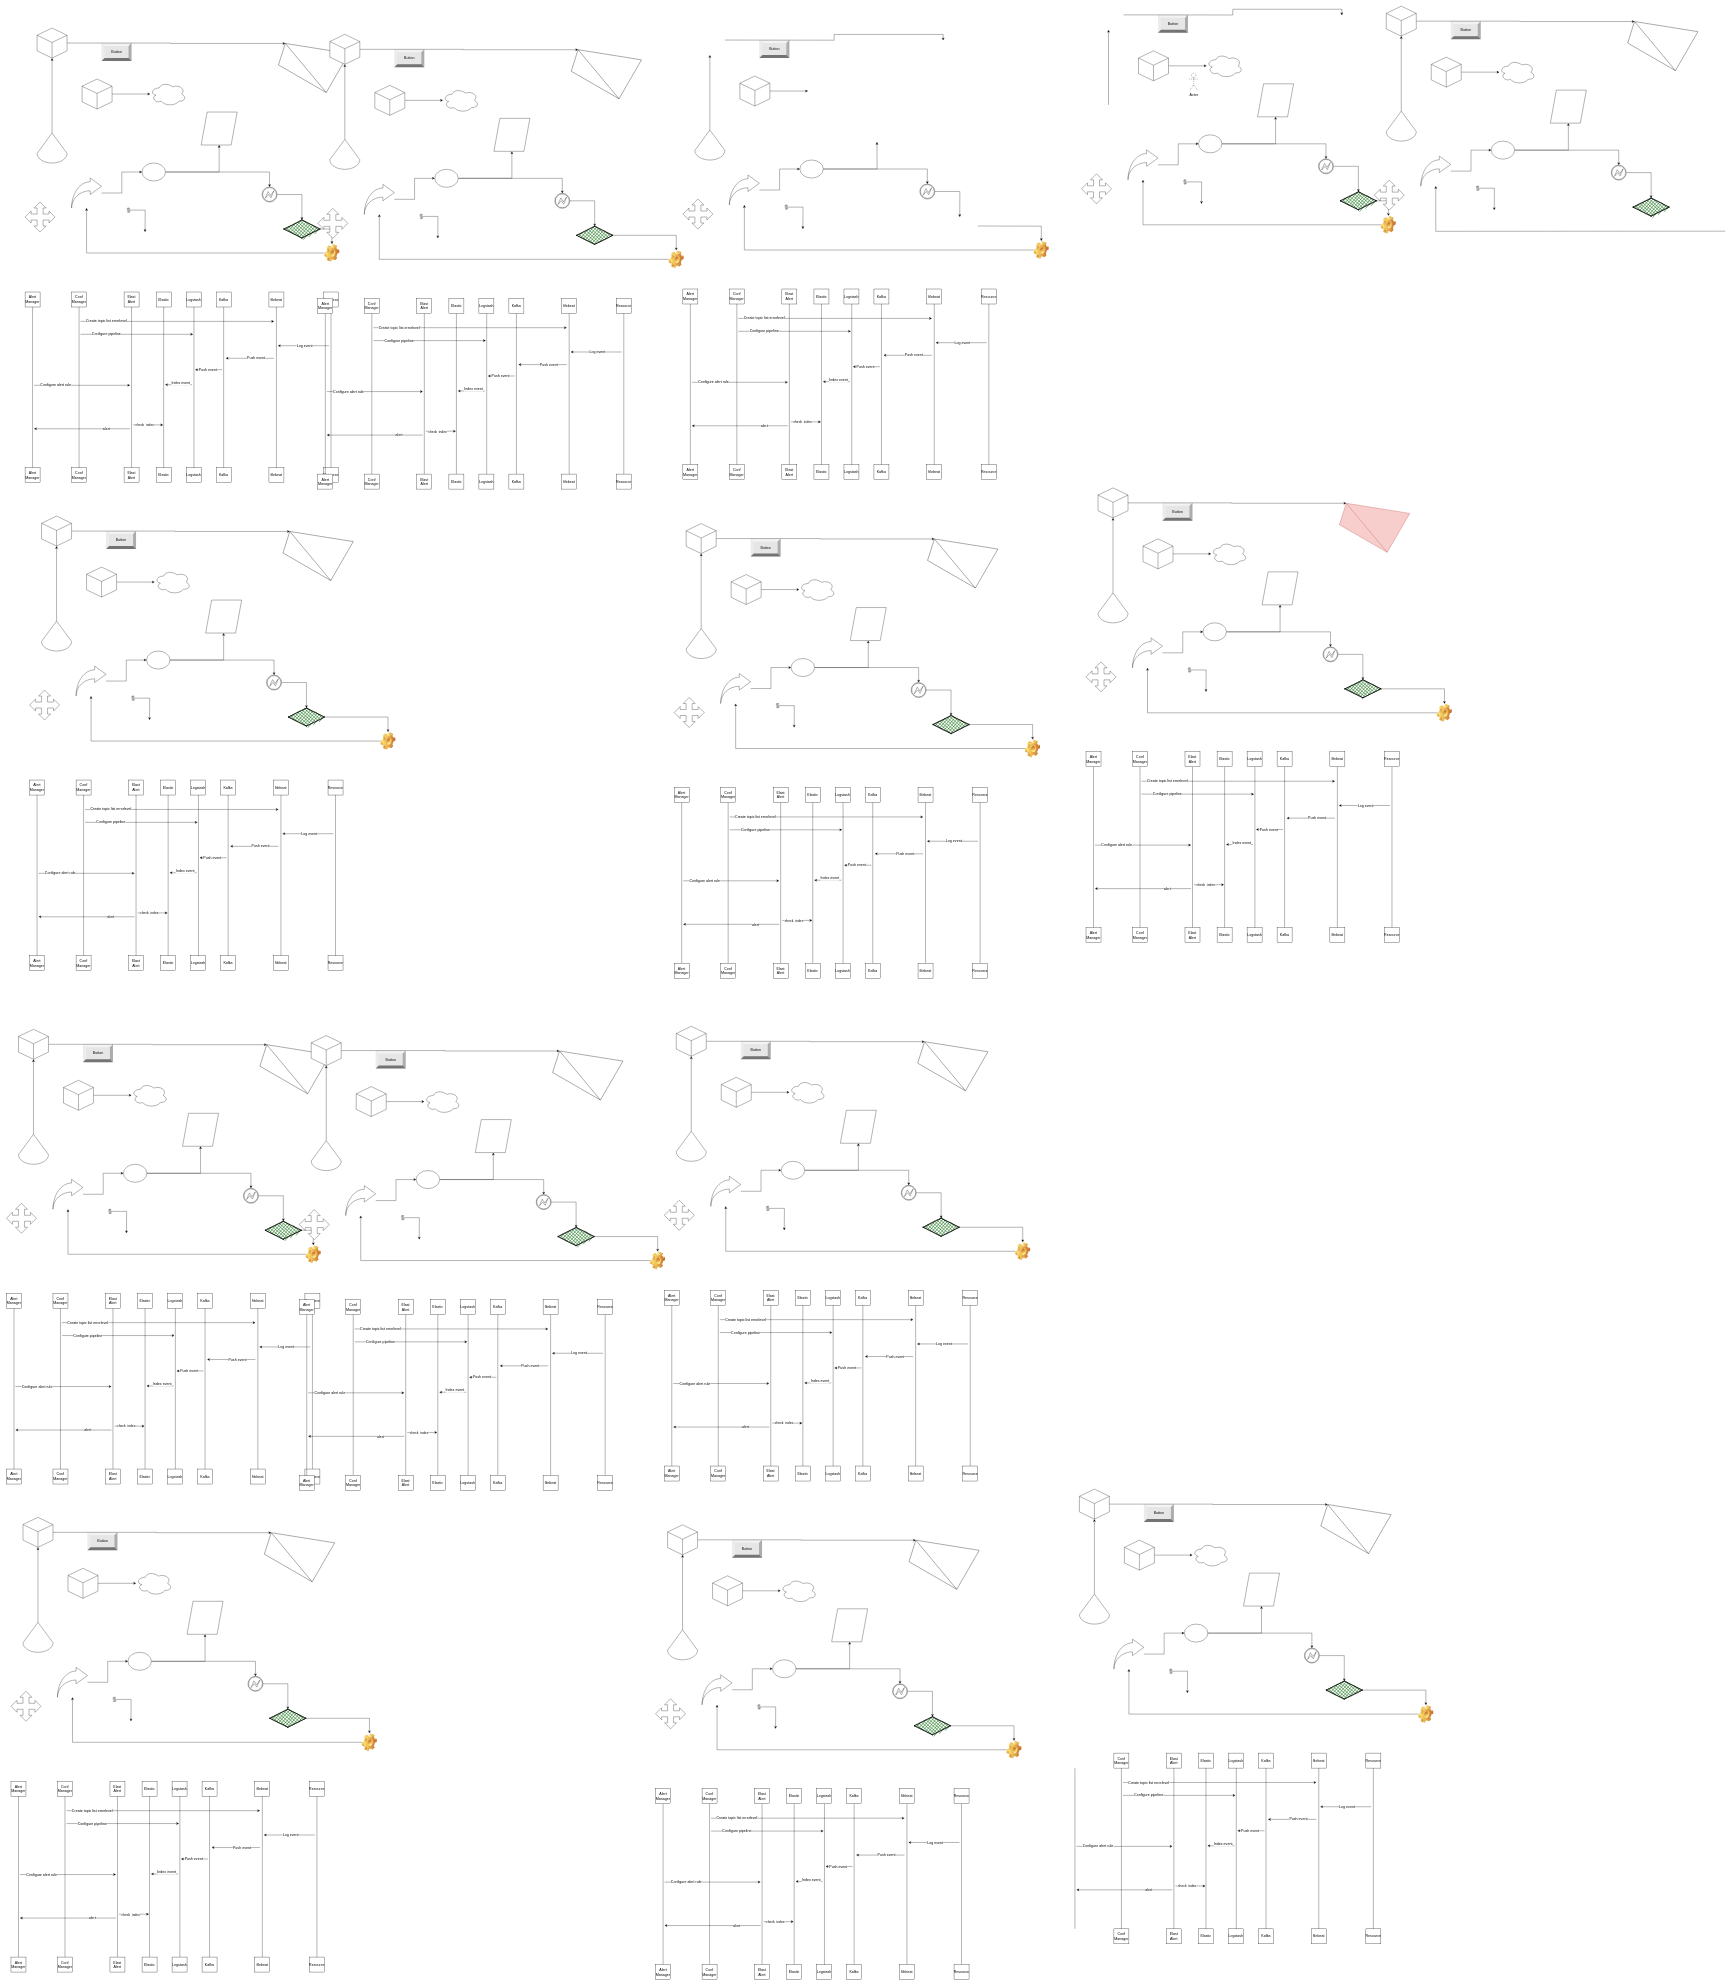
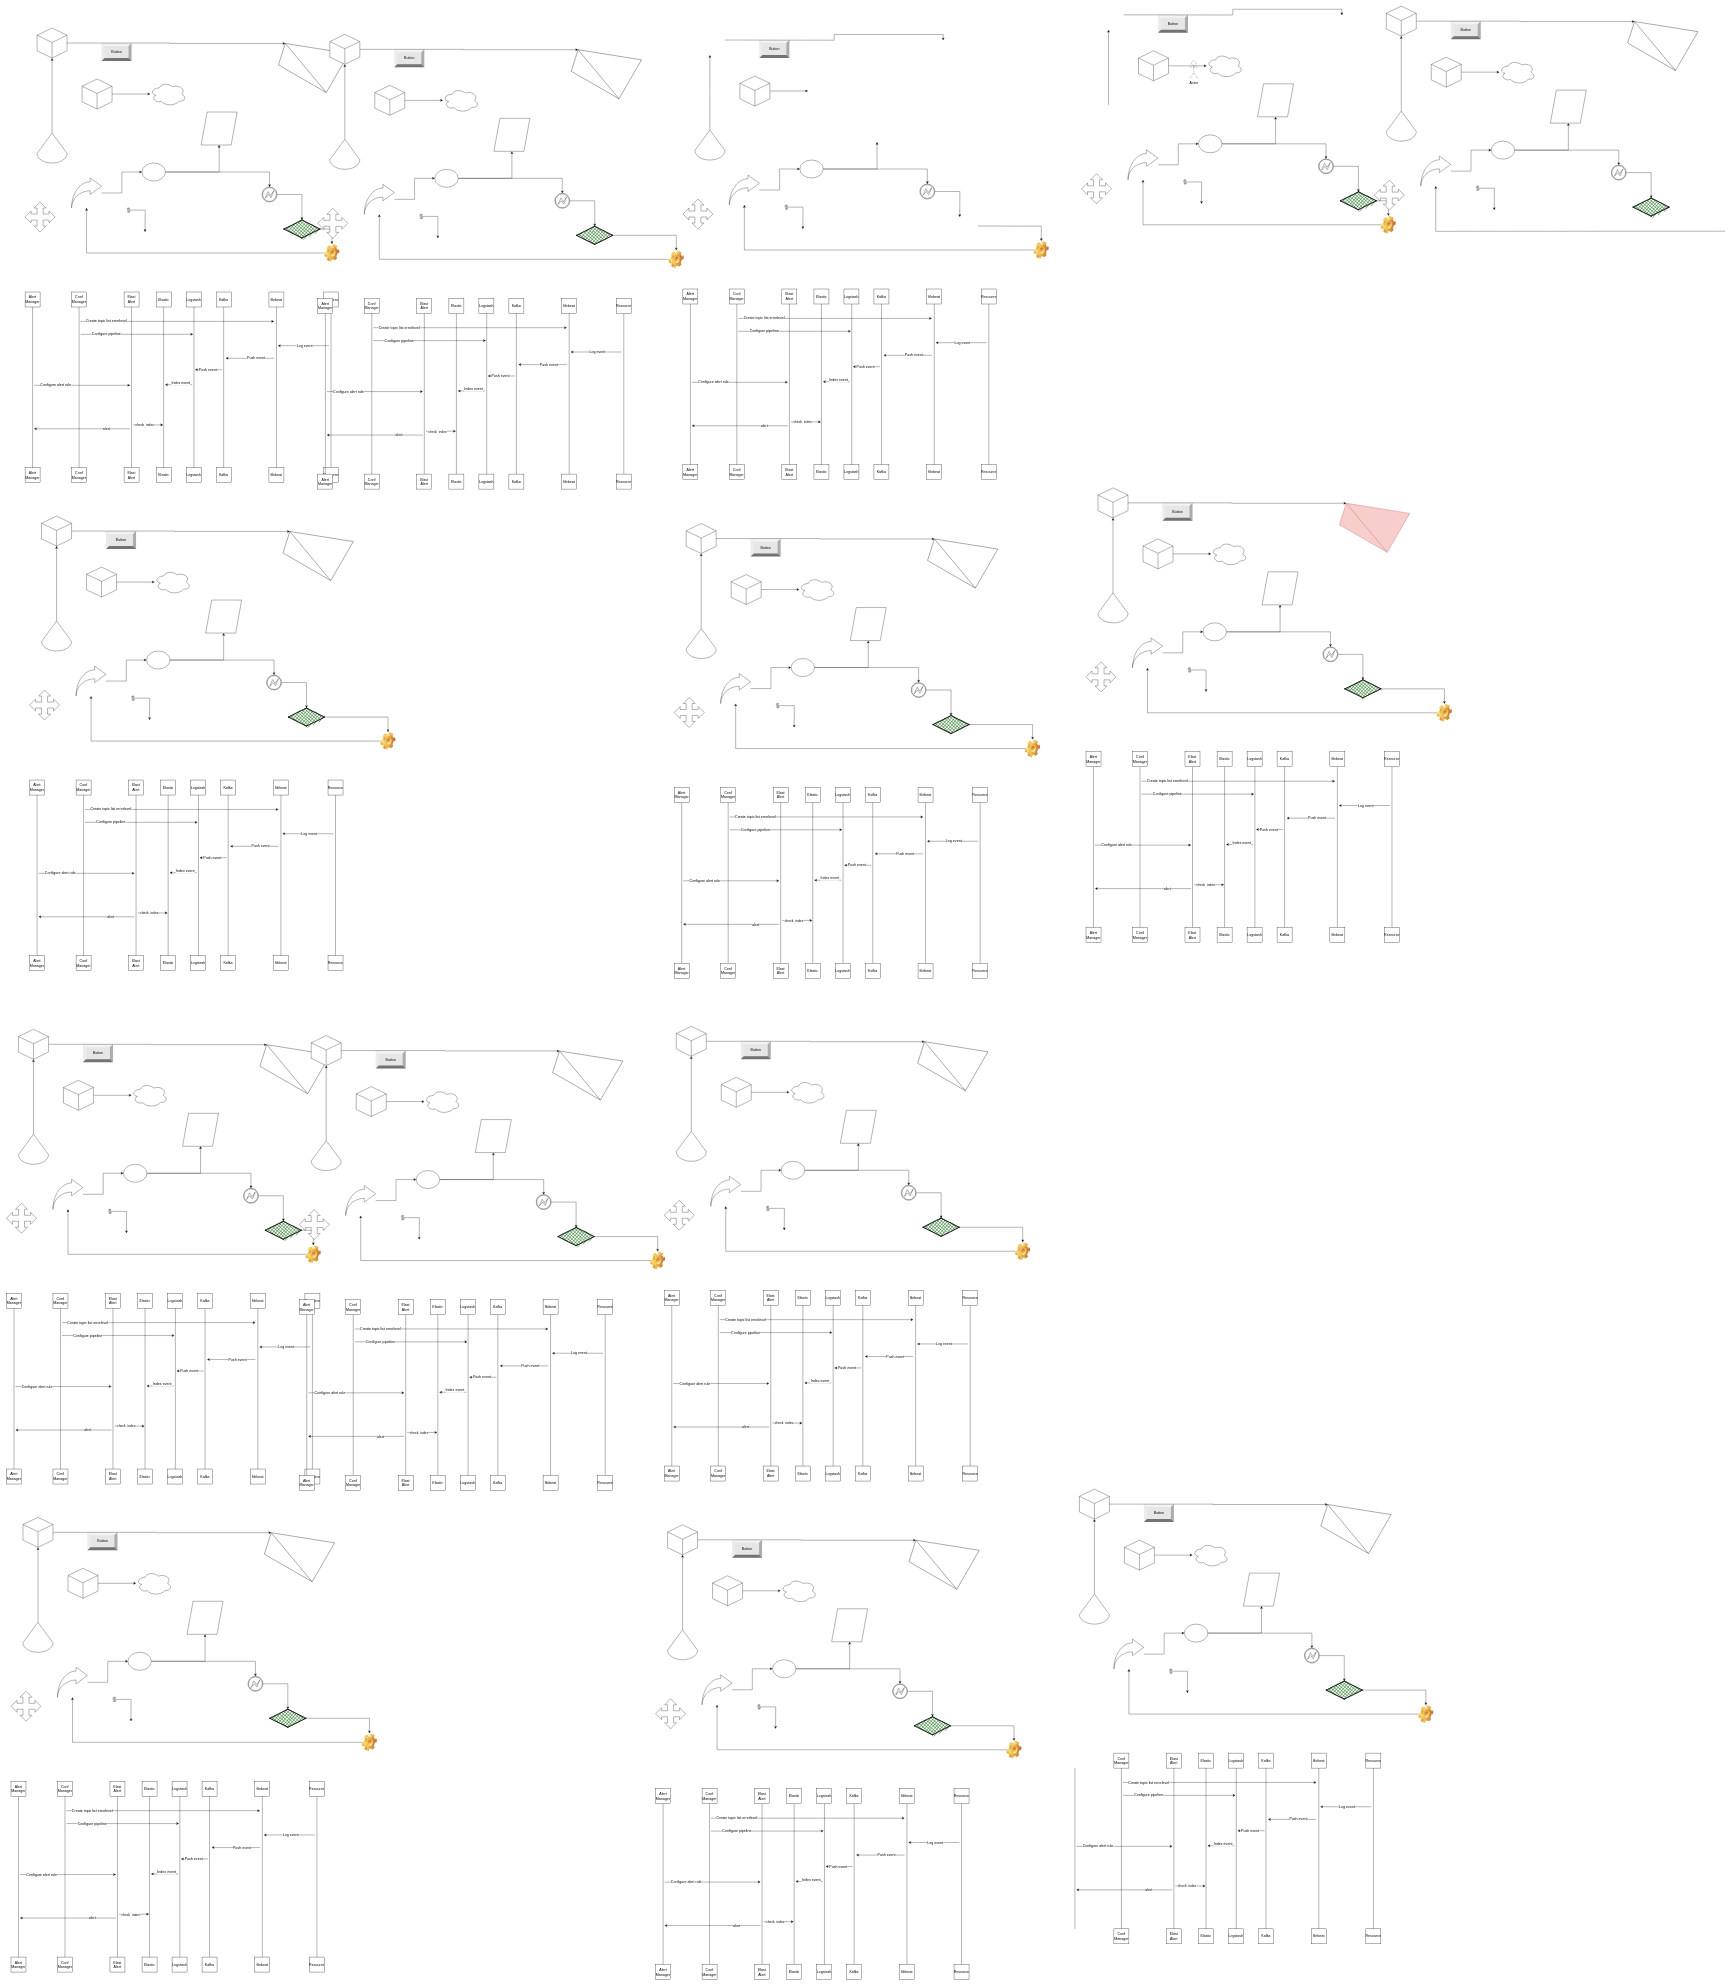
node "Actor": moved (1194, 82) -> (1194, 70)
